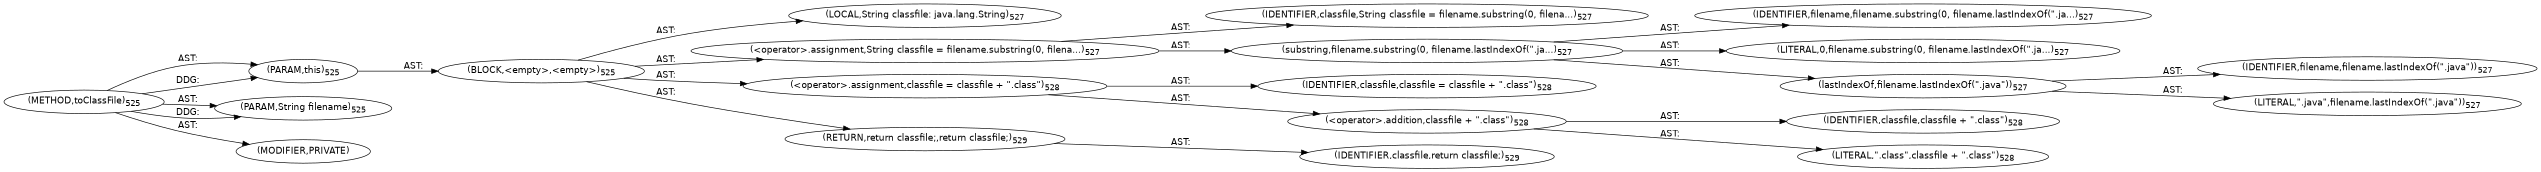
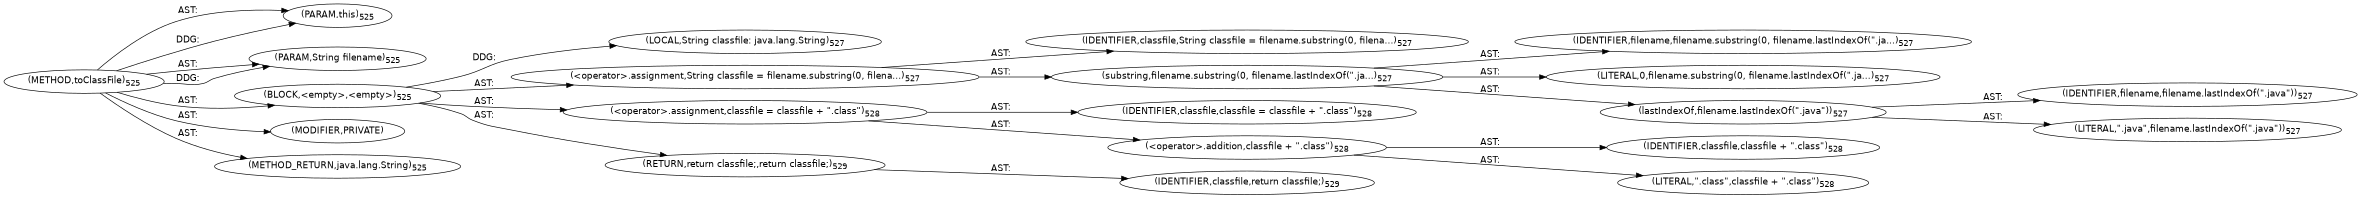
edge "(BLOCK,<empty>,<empty>)" -> "(LOCAL,String classfile: java.lang.String)": label "AST: " -> "DDG: "
edge "(PARAM,this)" -> "(BLOCK,<empty>,<empty>)": now "(METHOD,toClassFile)" -> "(BLOCK,<empty>,<empty>)"
node "(METHOD_RETURN,java.lang.String)": added
